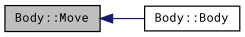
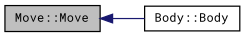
node "Body::Move": label "Body::Move" -> "Move::Move"
